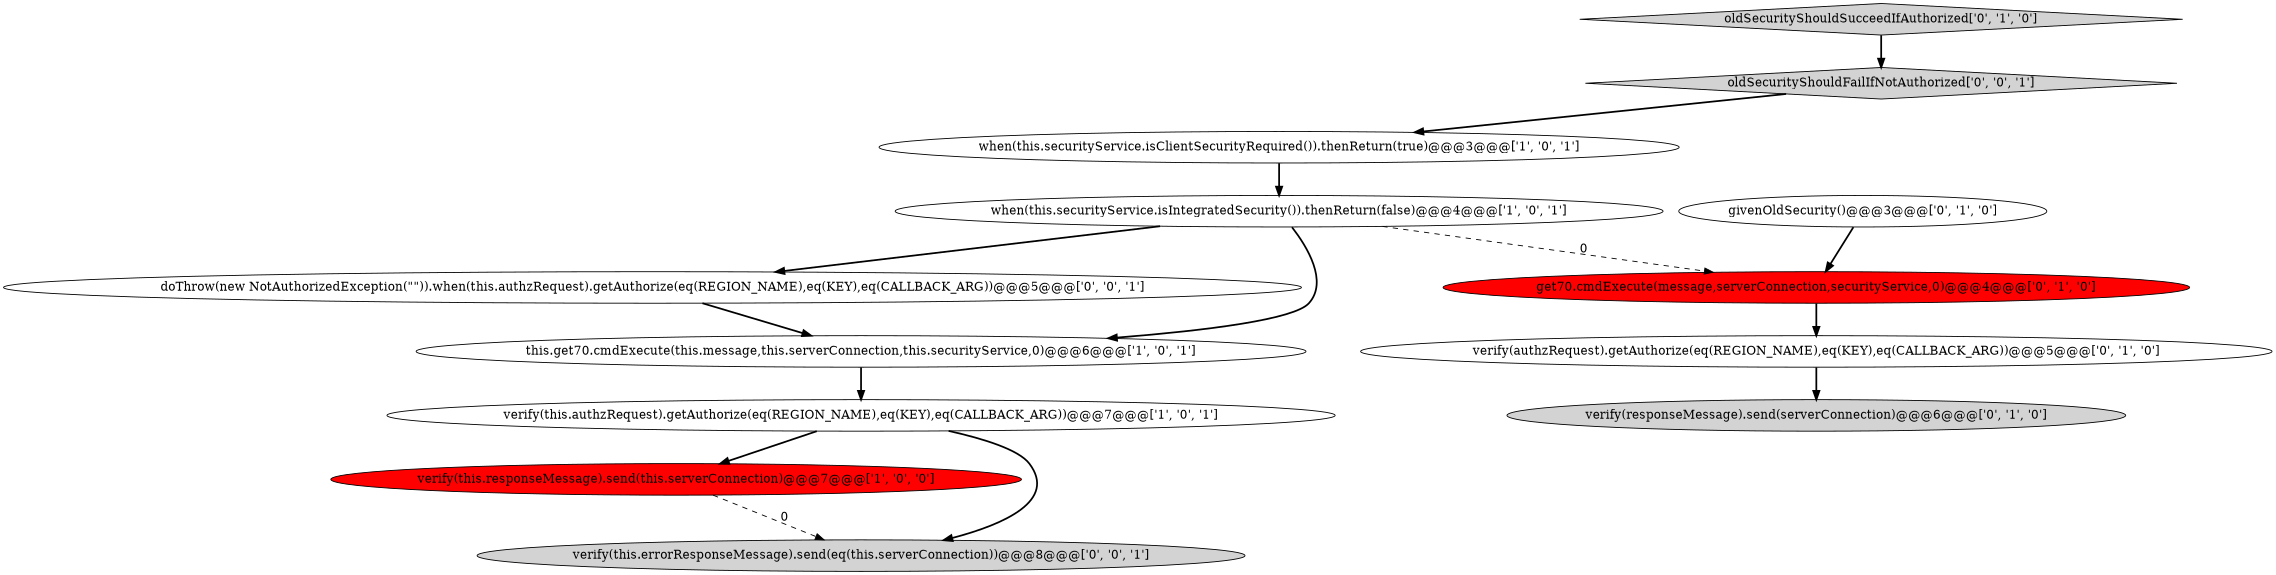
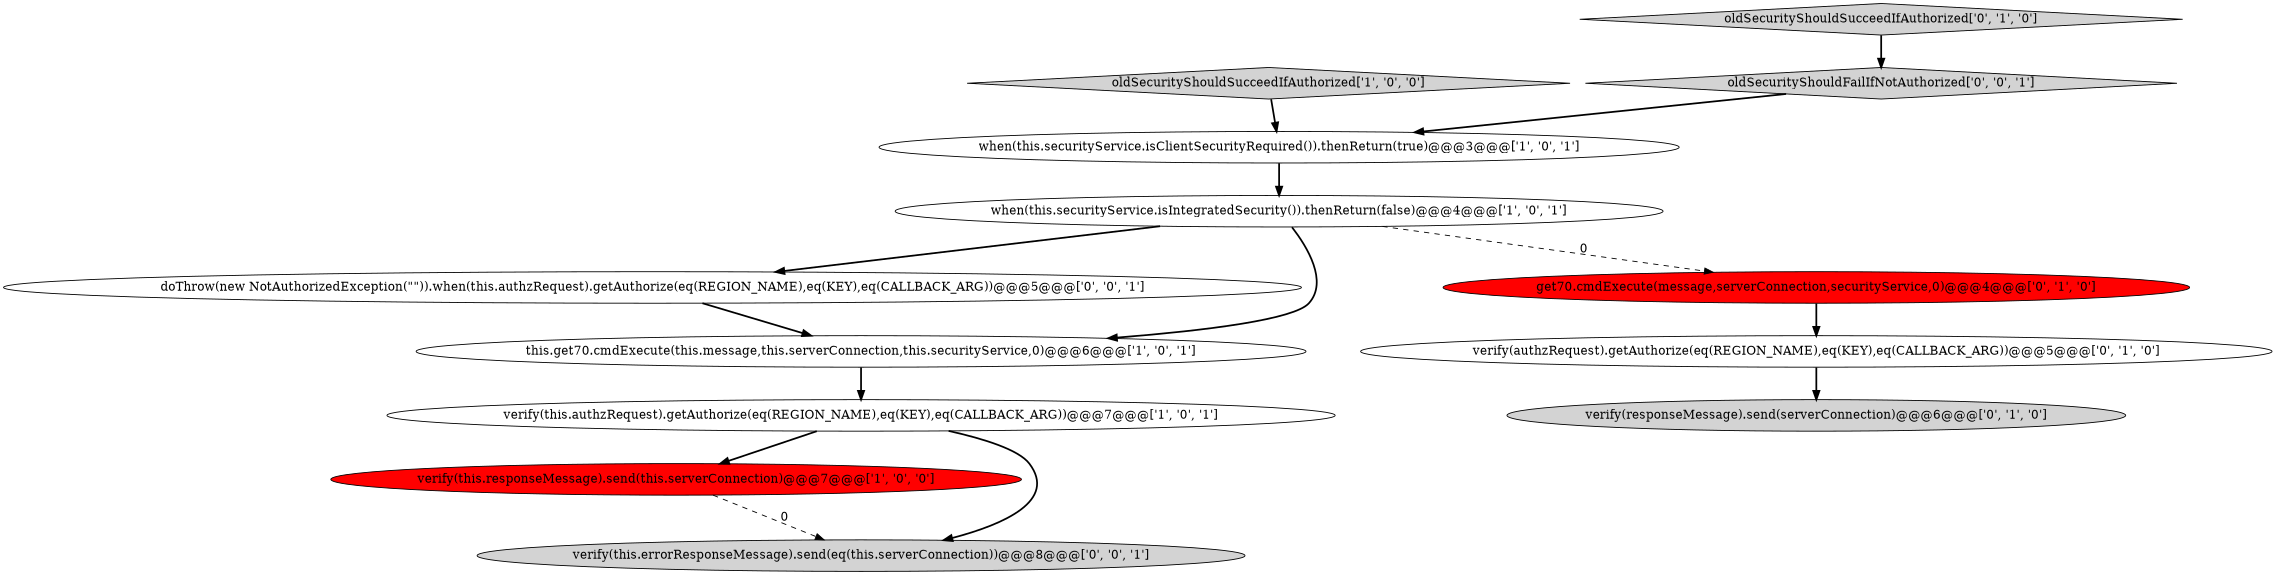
node "oldSecurityShouldSucceedIfAuthorized['1', '0', '0']": added
node "givenOldSecurity()@@@3@@@['0', '1', '0']": removed
